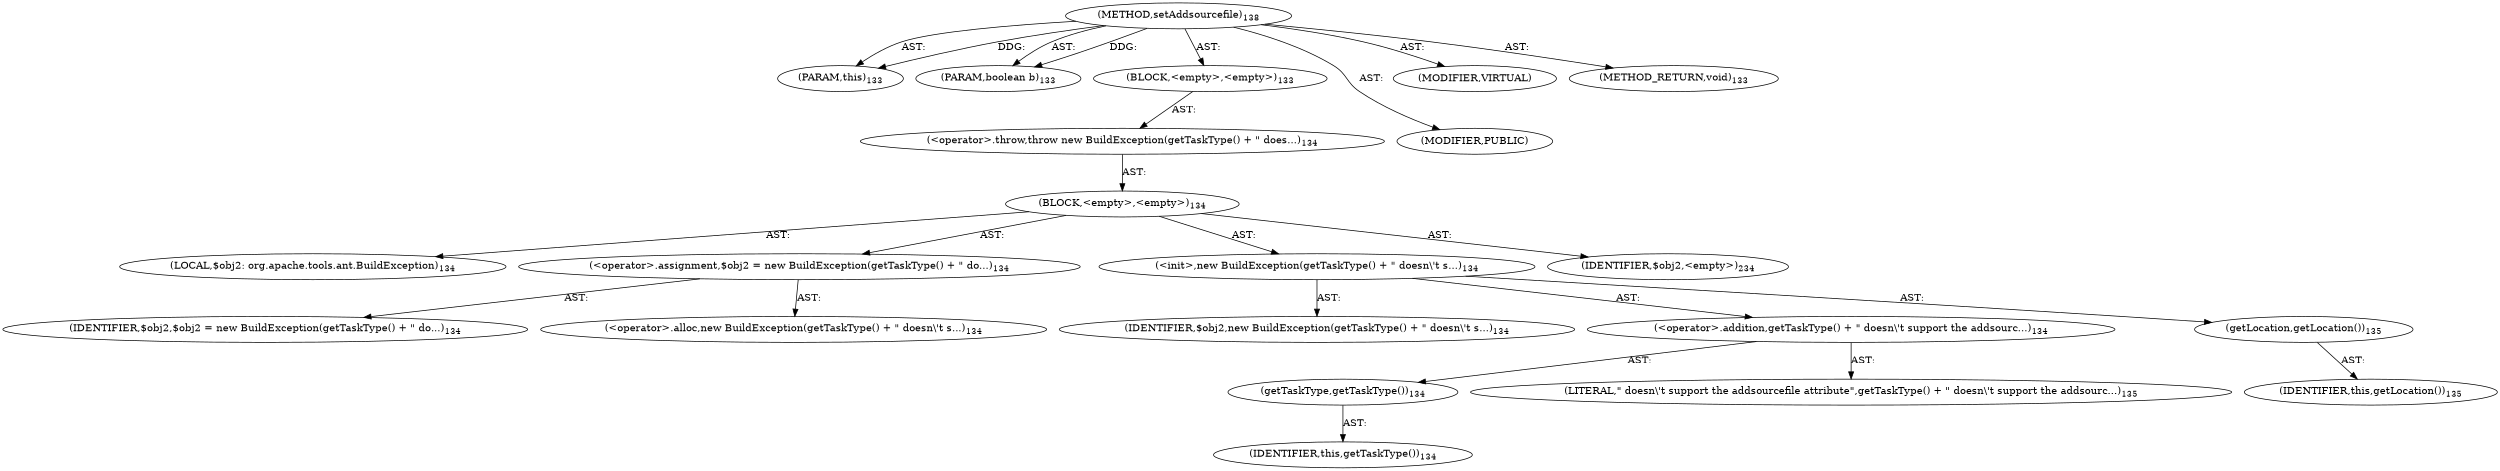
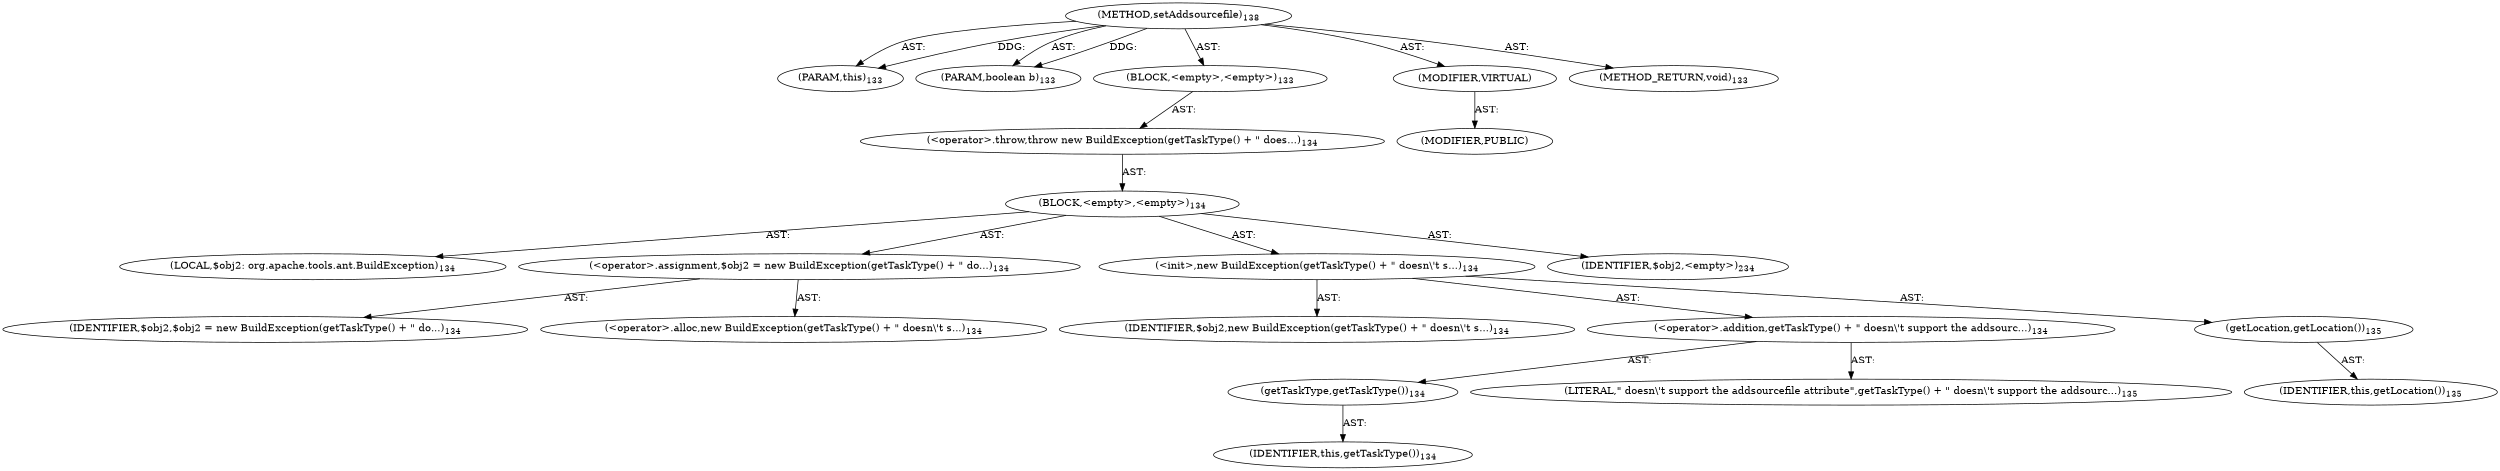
edge "(METHOD,setAddsourcefile)" -> "(MODIFIER,PUBLIC)": now "(MODIFIER,VIRTUAL)" -> "(MODIFIER,PUBLIC)"
